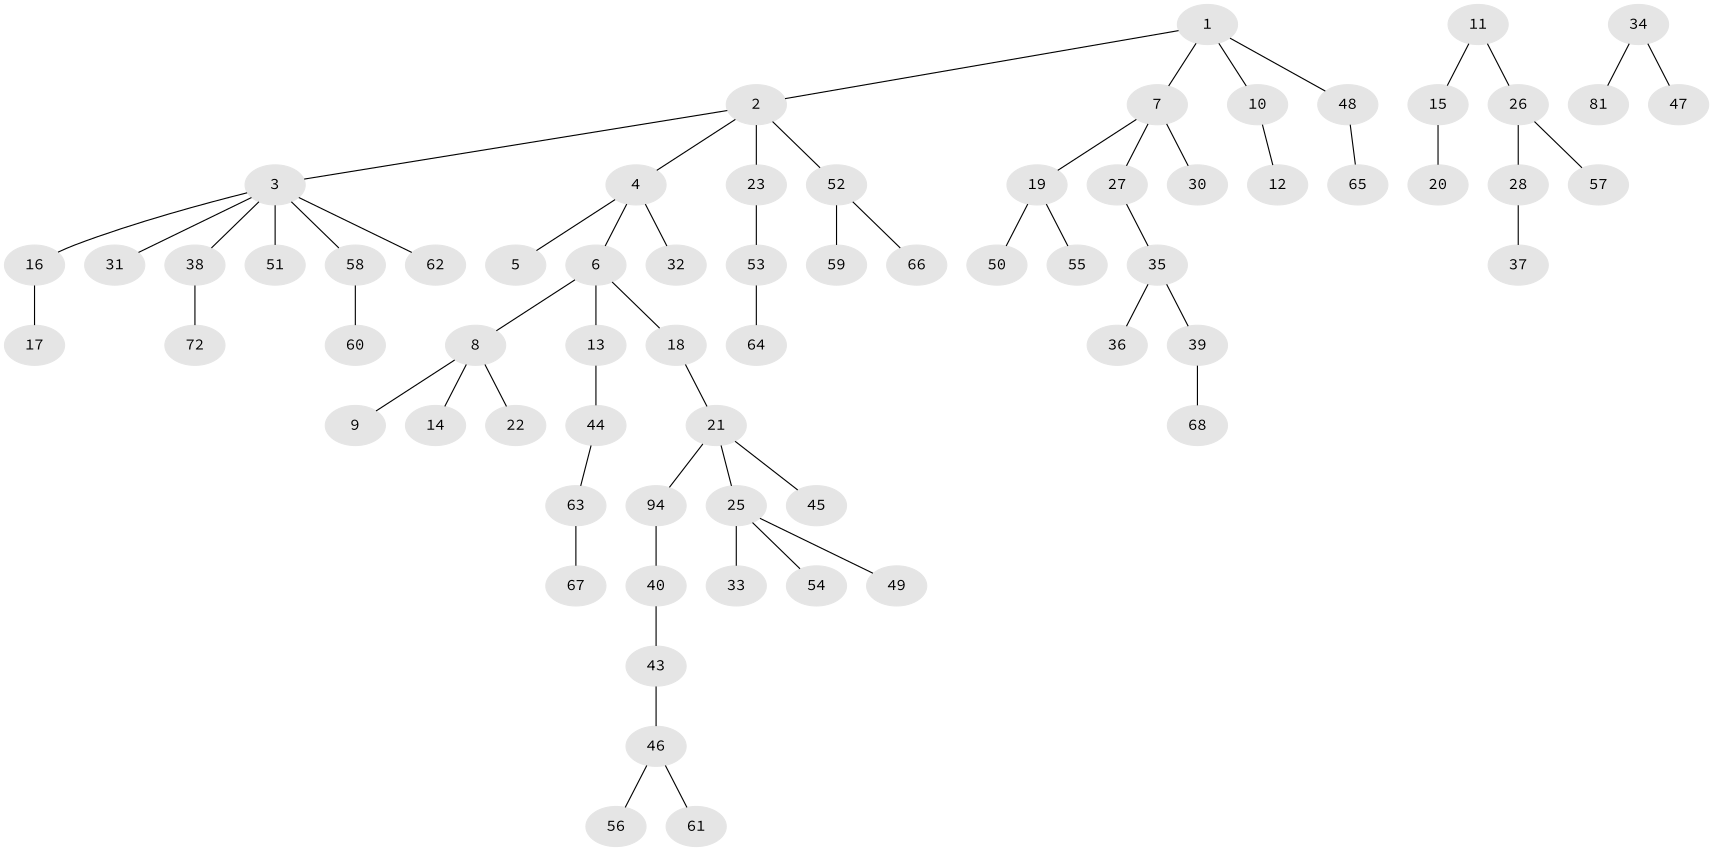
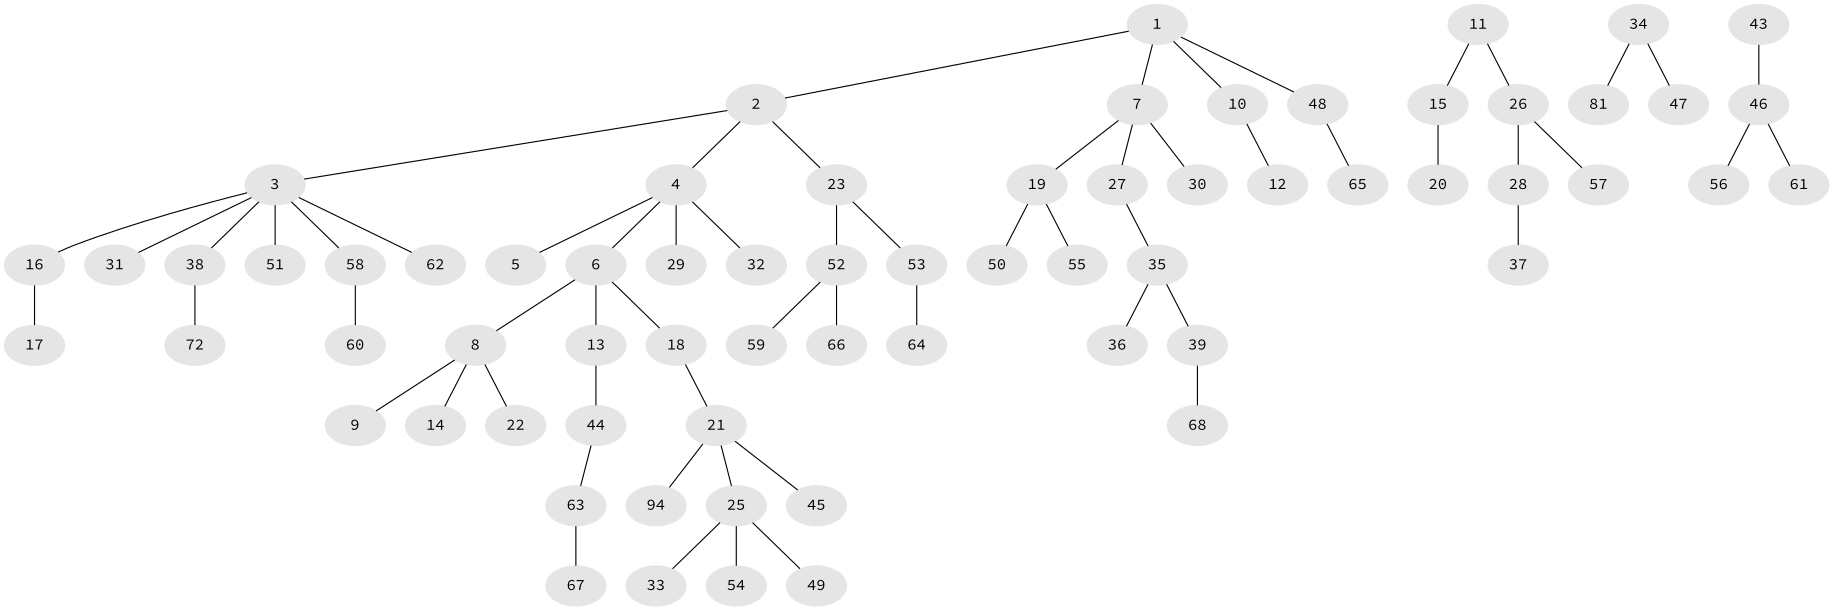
edge "2" -- "52": now "23" -- "52"
node "29": added
node "40": removed
